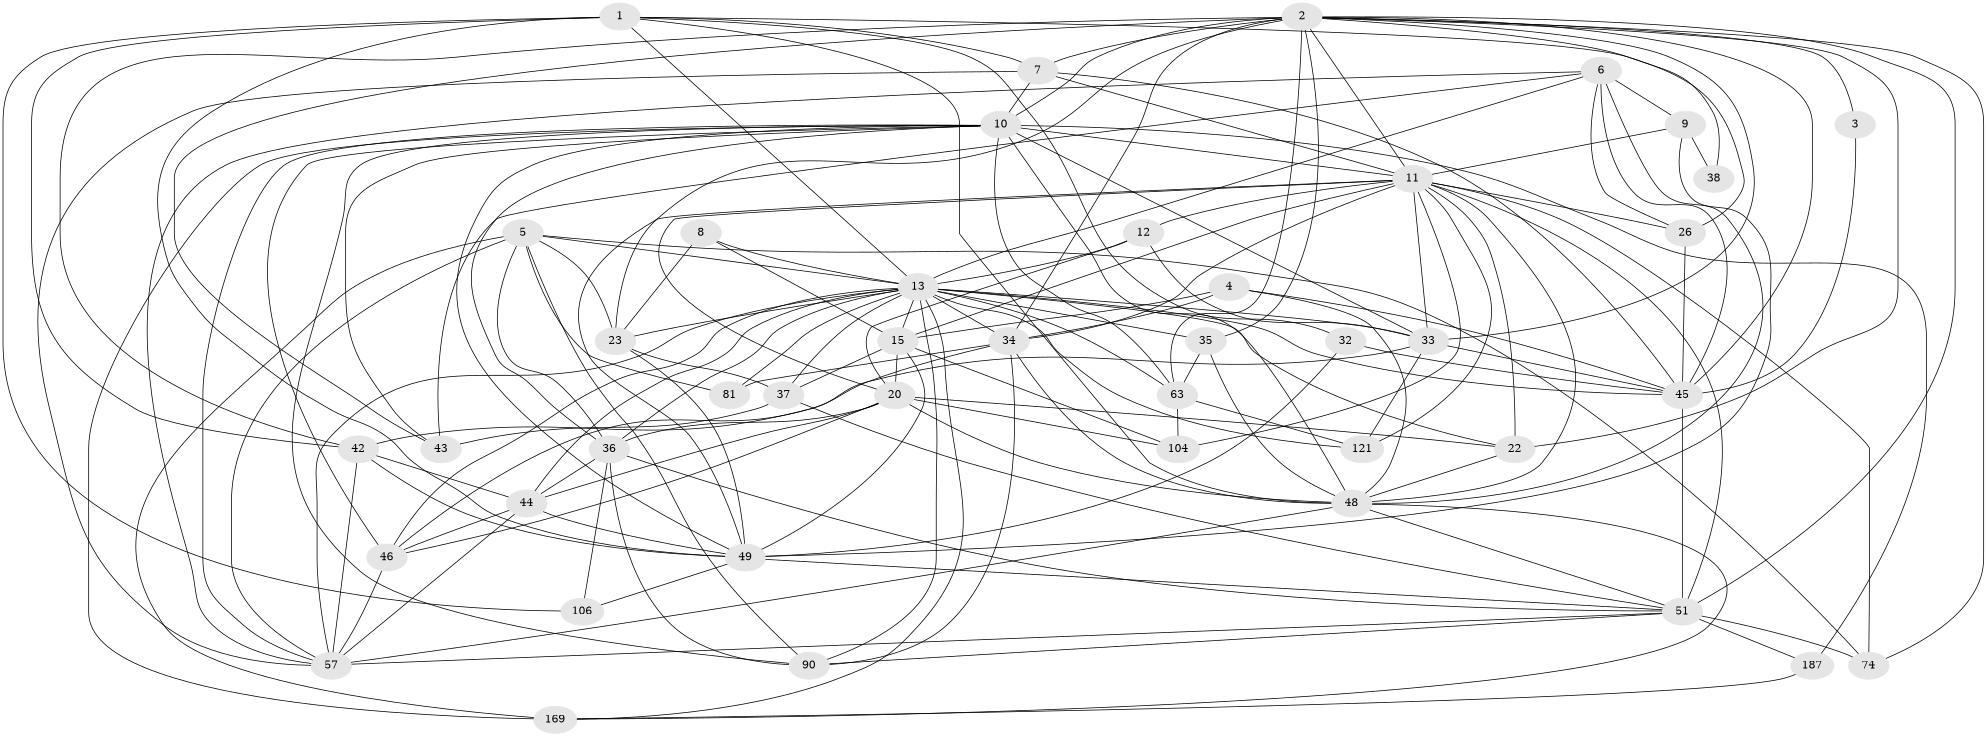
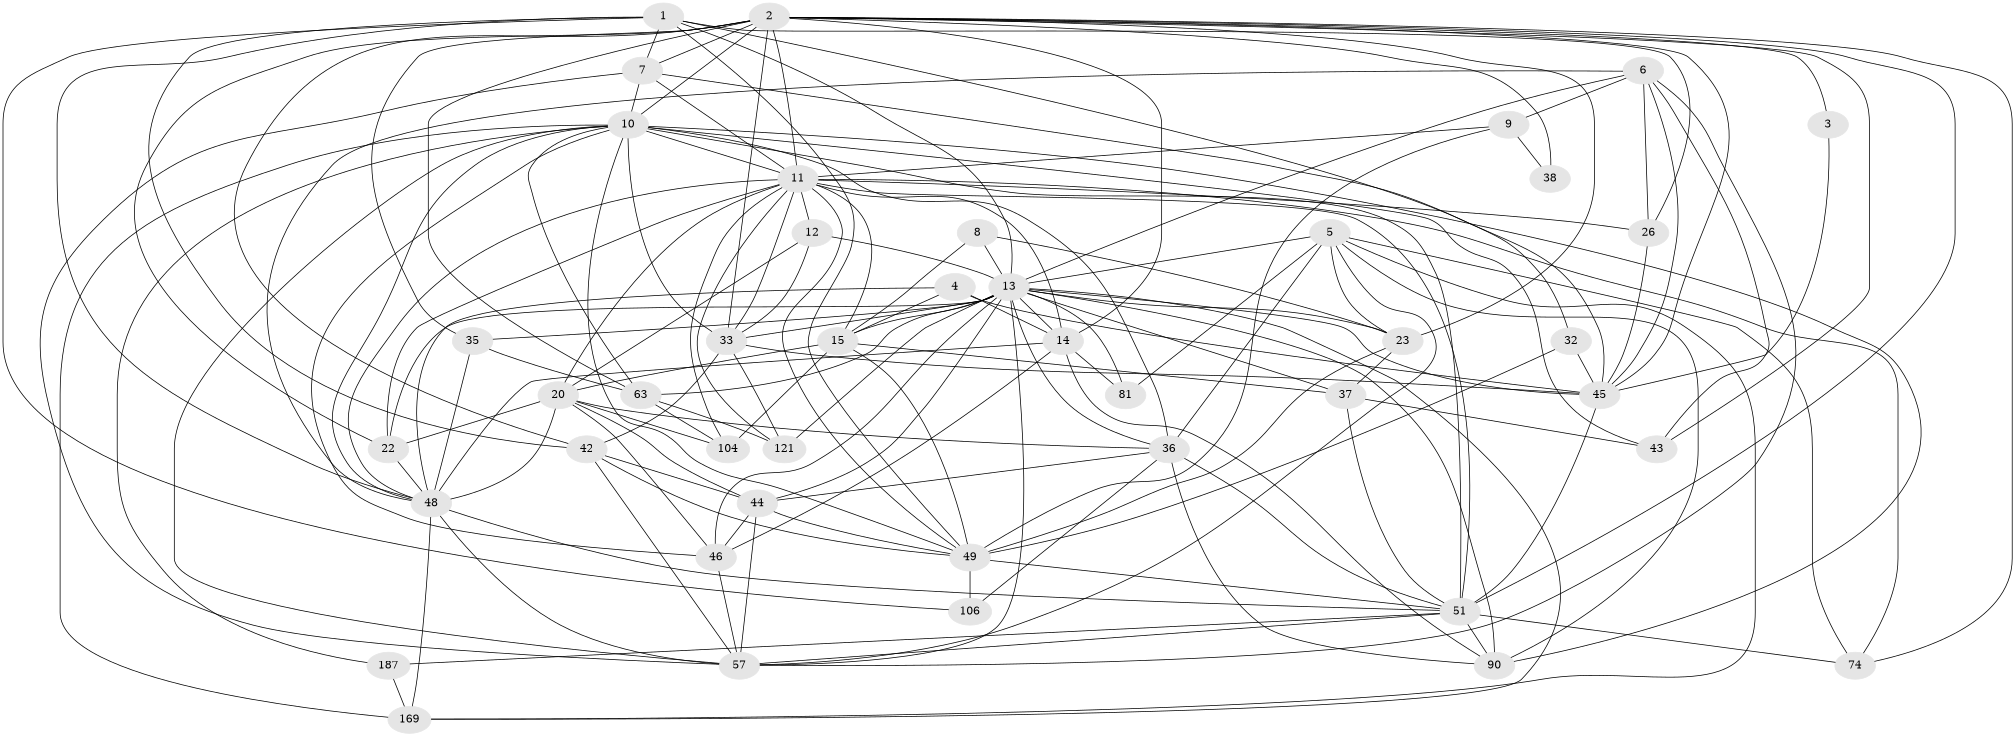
edge "10" -- "51": added
node "34": label "34" -> "14"
